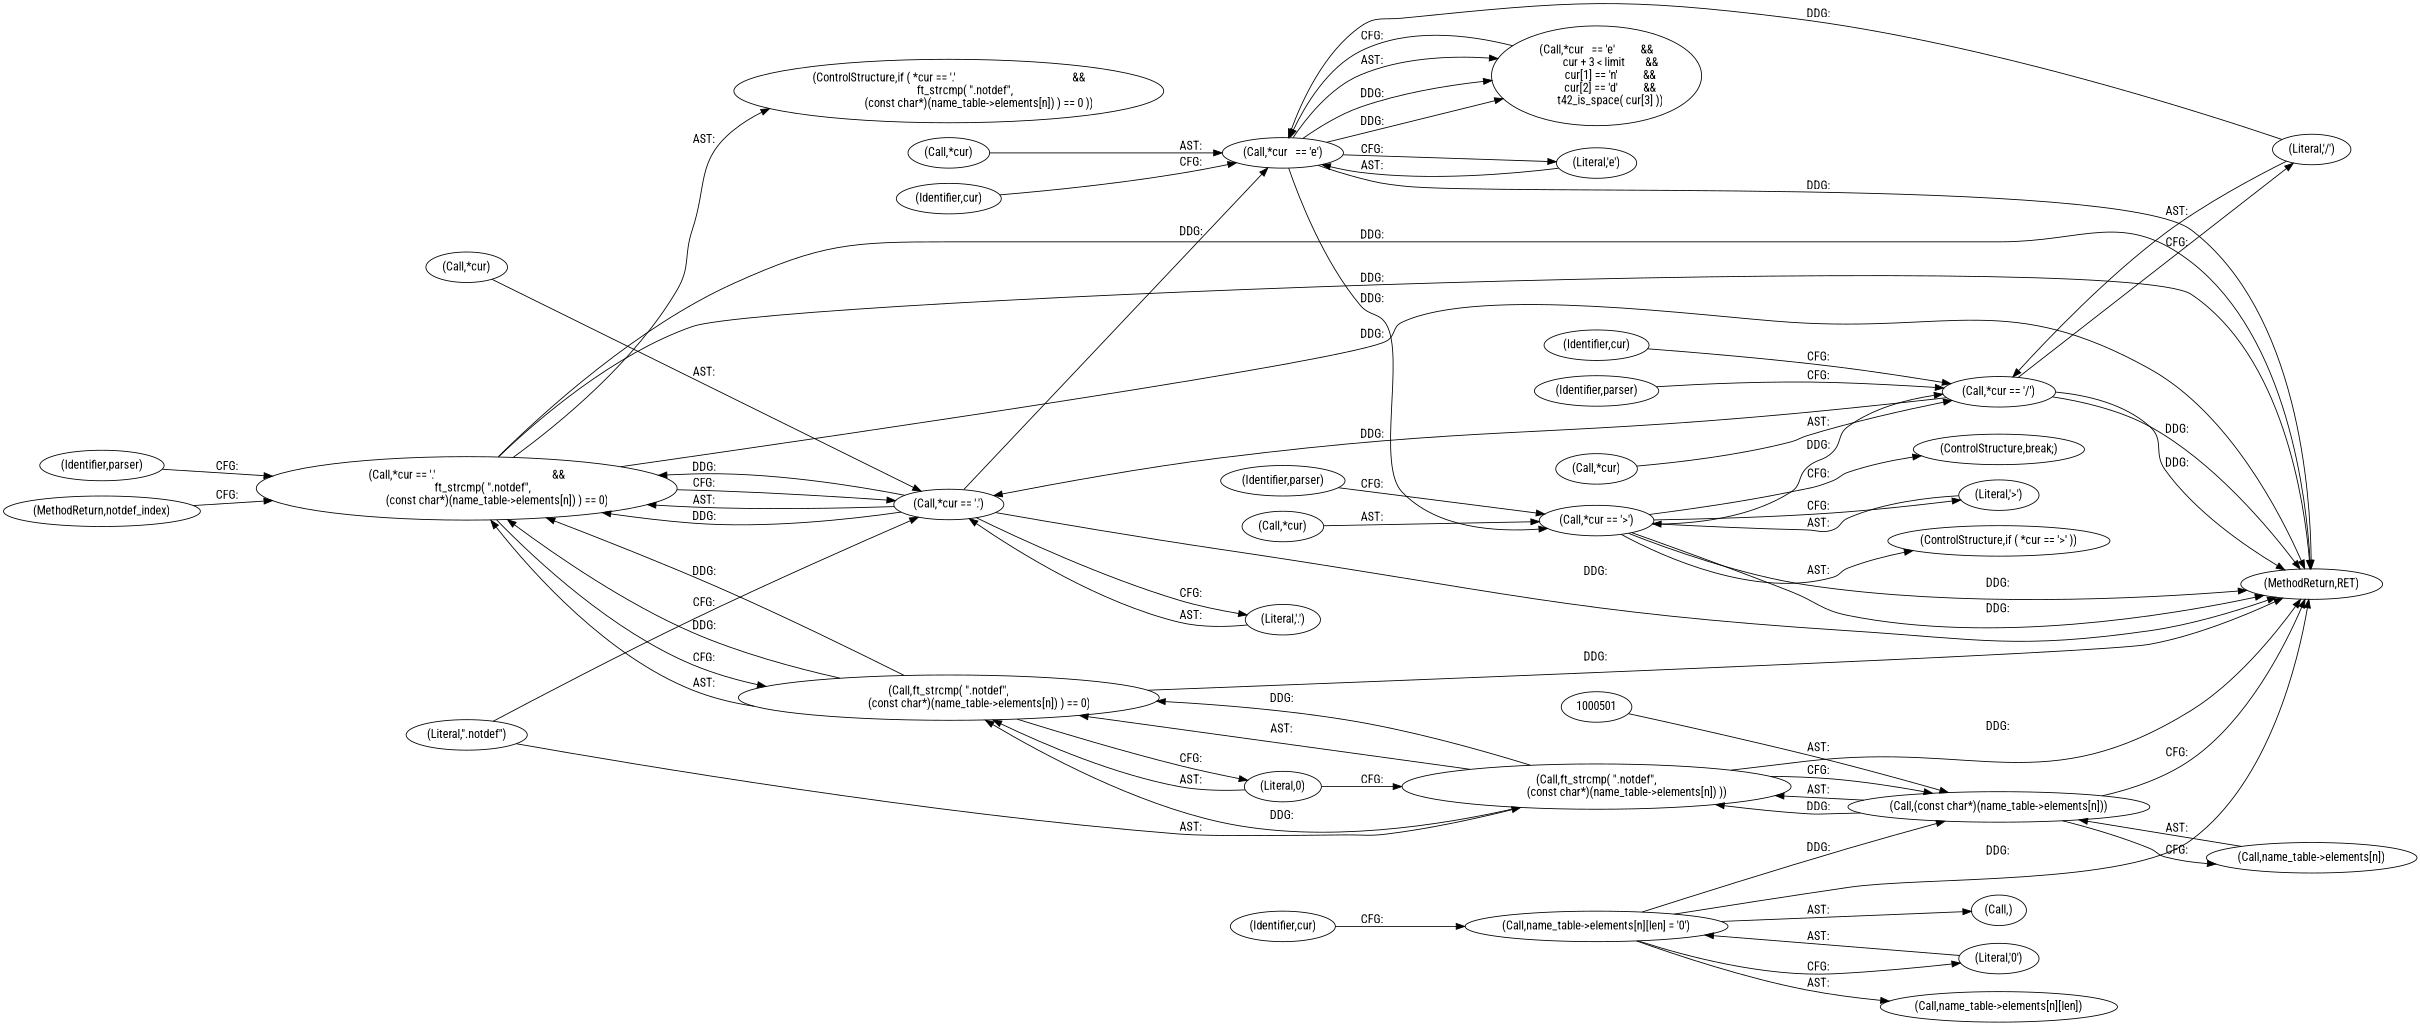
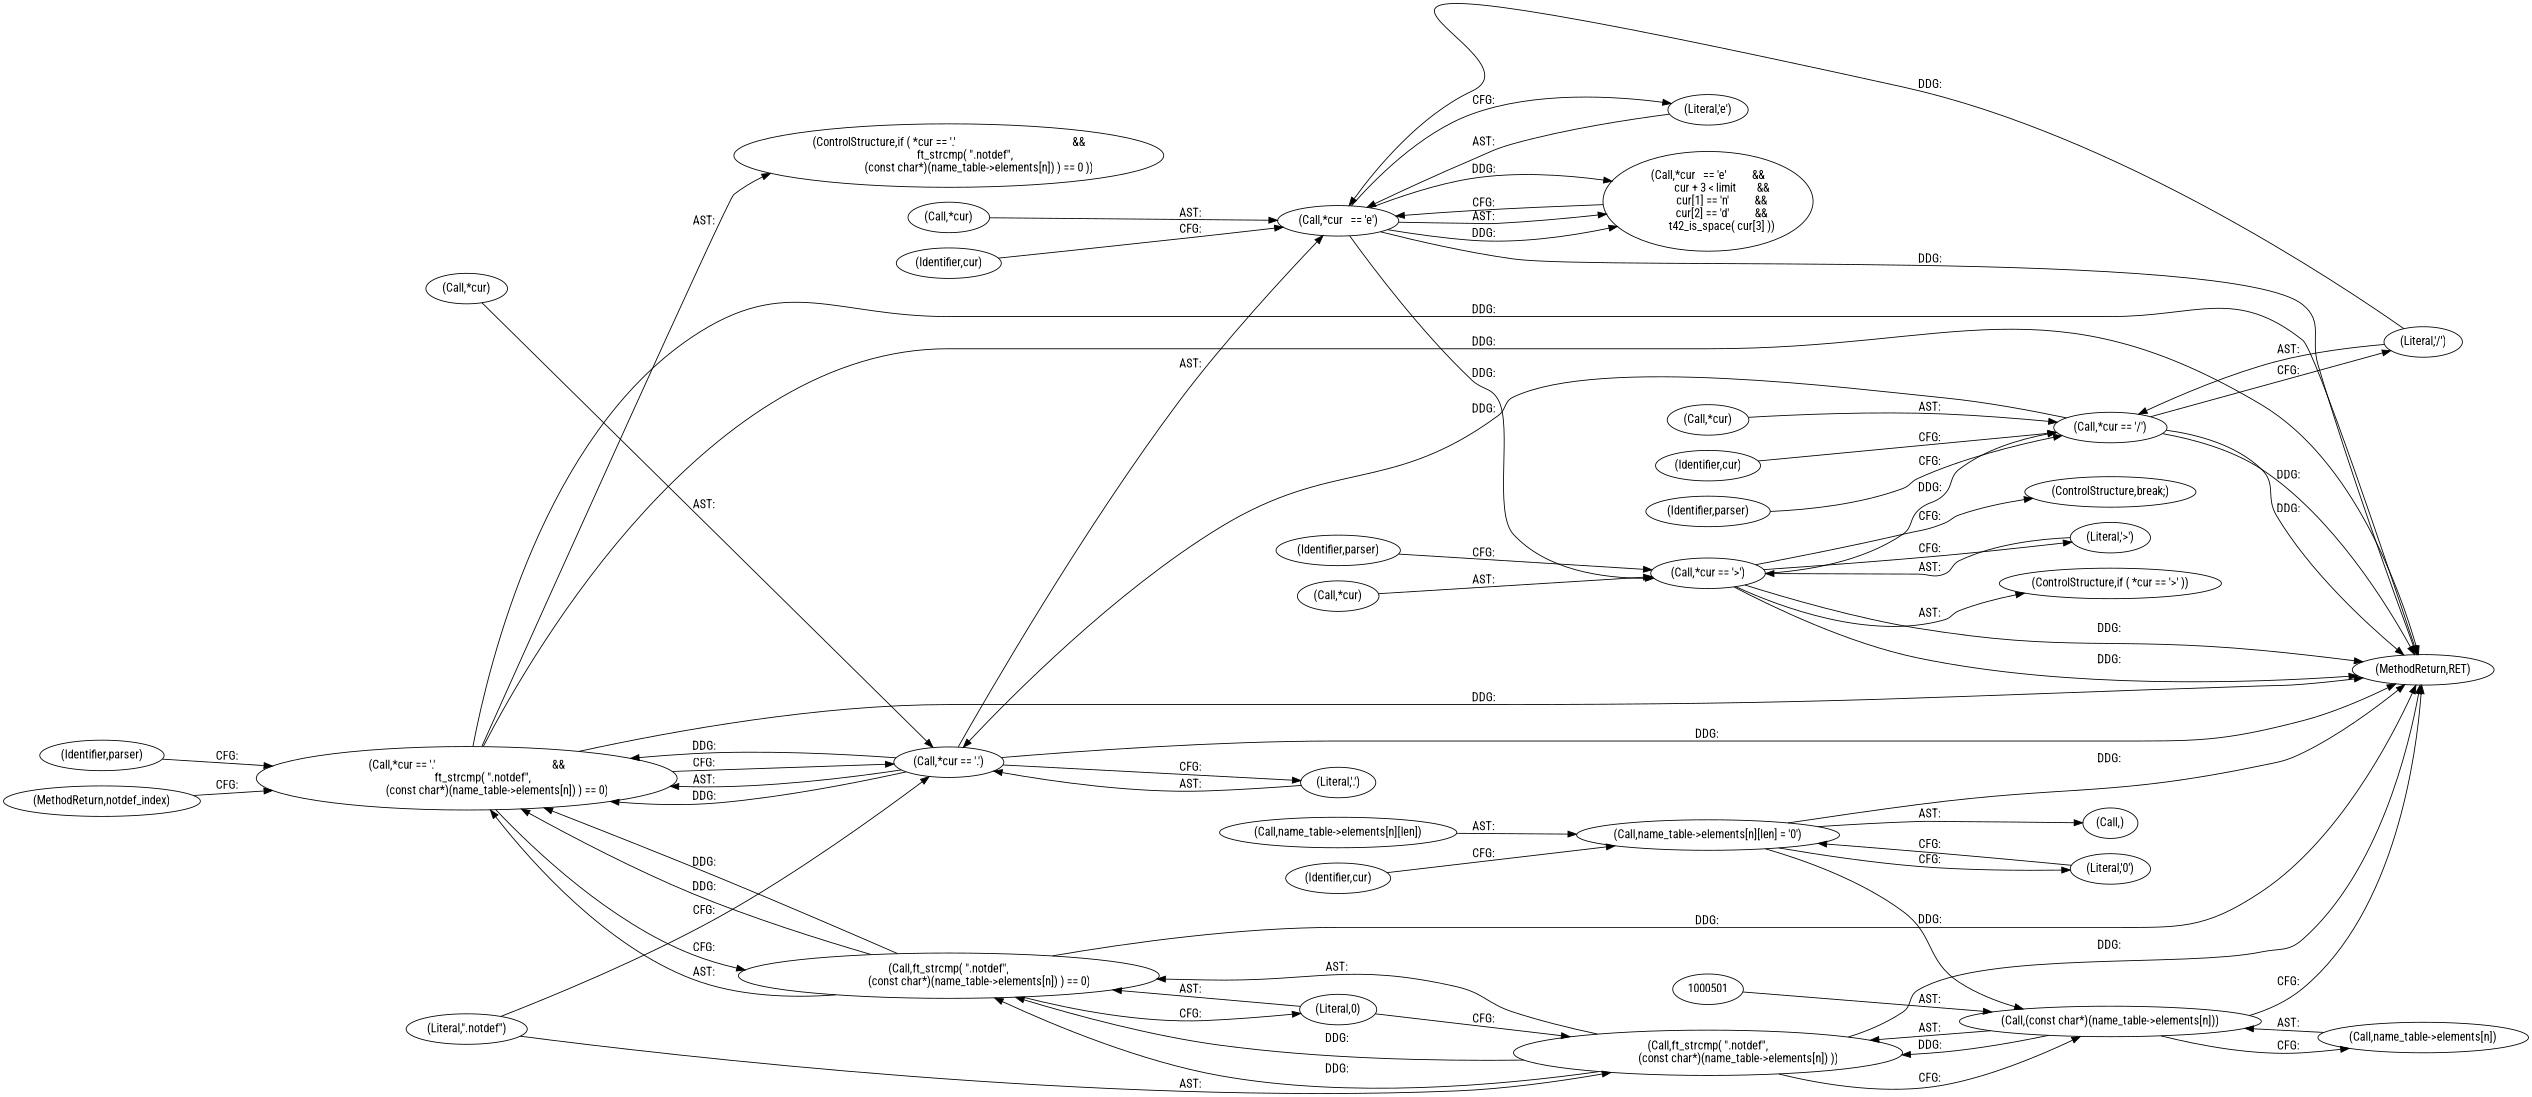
edge "(Call,*cur == '.')" -> "(Call,*cur   == 'e')": label "DDG: " -> "AST: "
edge "(Literal,'0')" -> "(Call,name_table->elements[n][len] = '0')": label "AST: " -> "CFG: "
edge "(Call,name_table->elements[n][len] = '0')" -> "(Call,name_table->elements[n][len])": reversed
